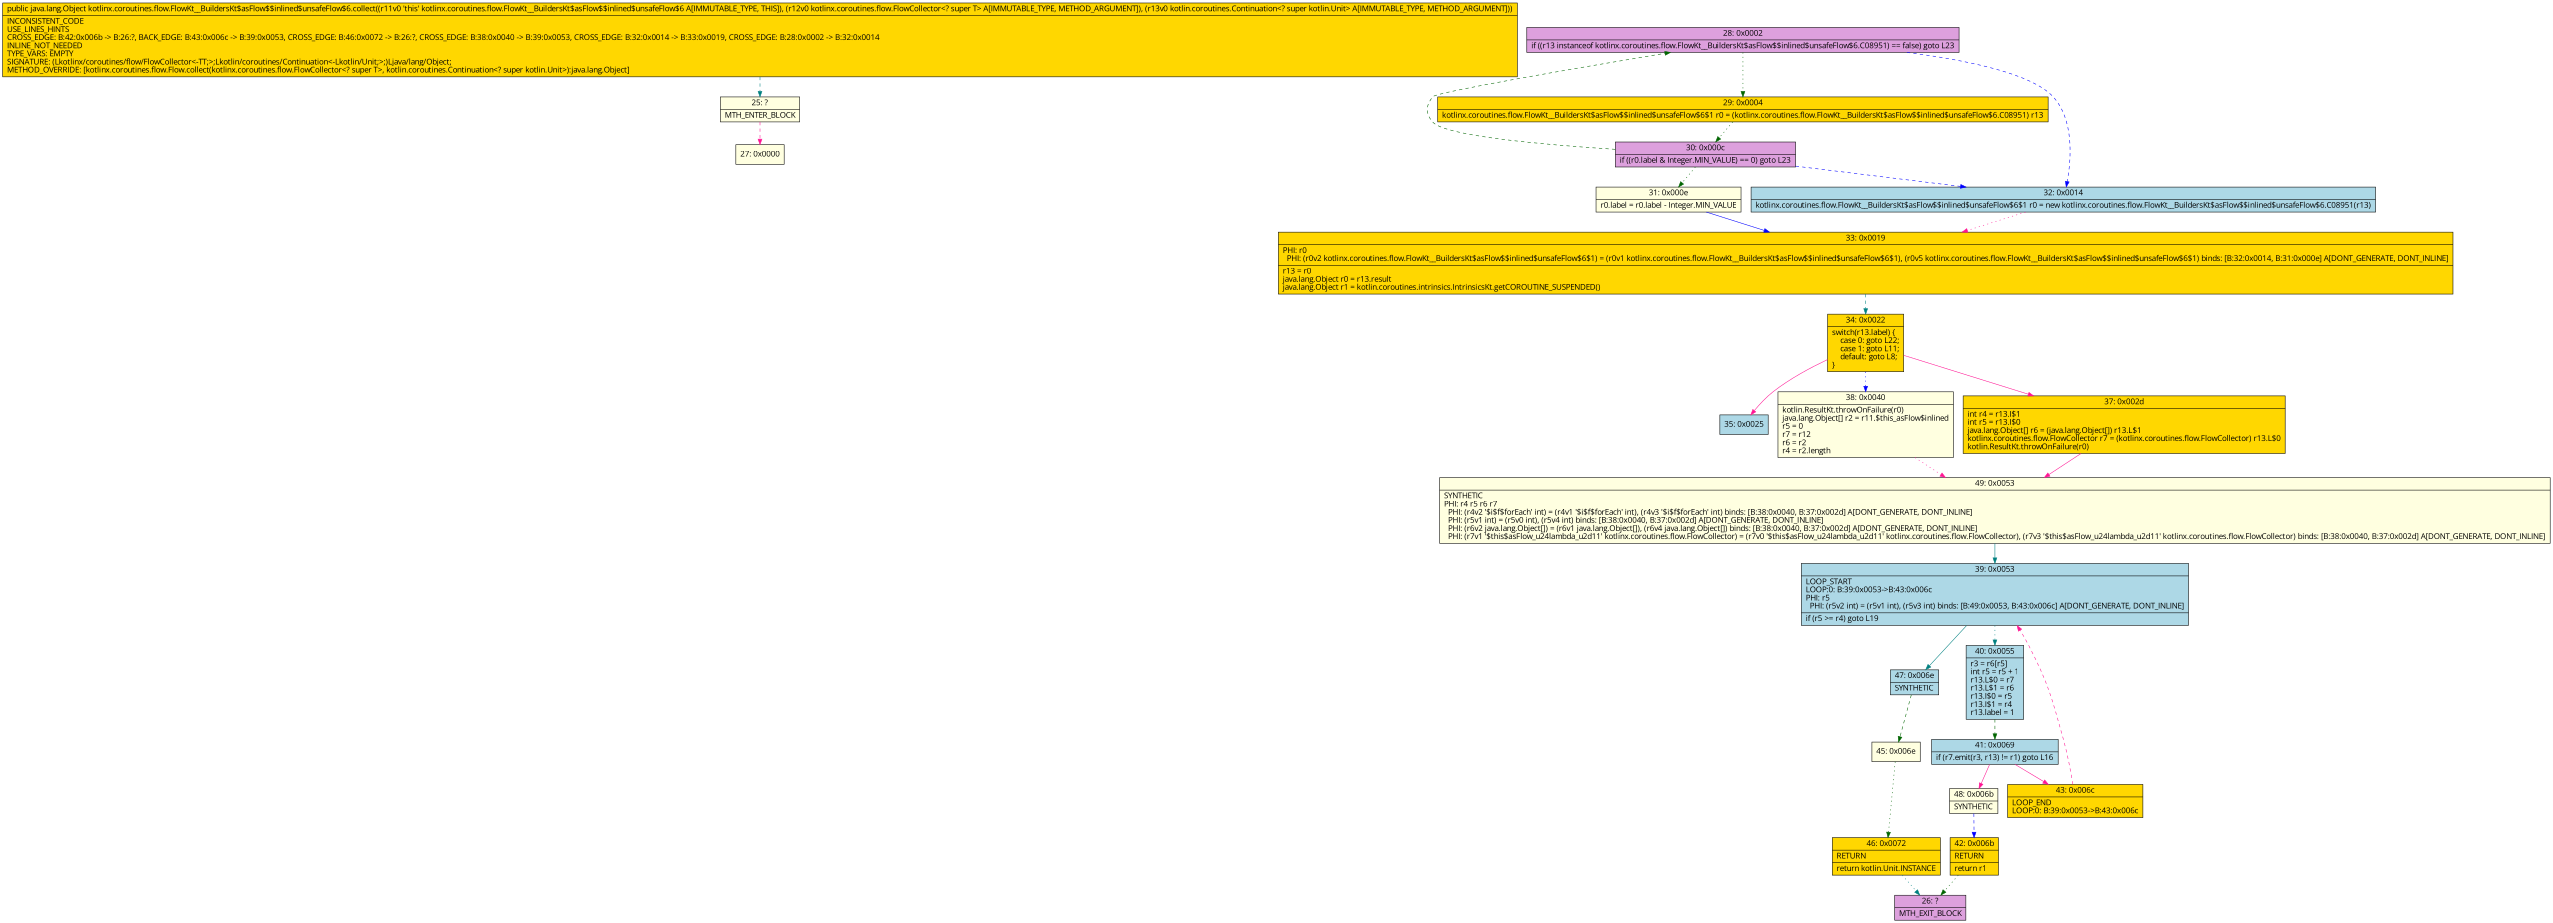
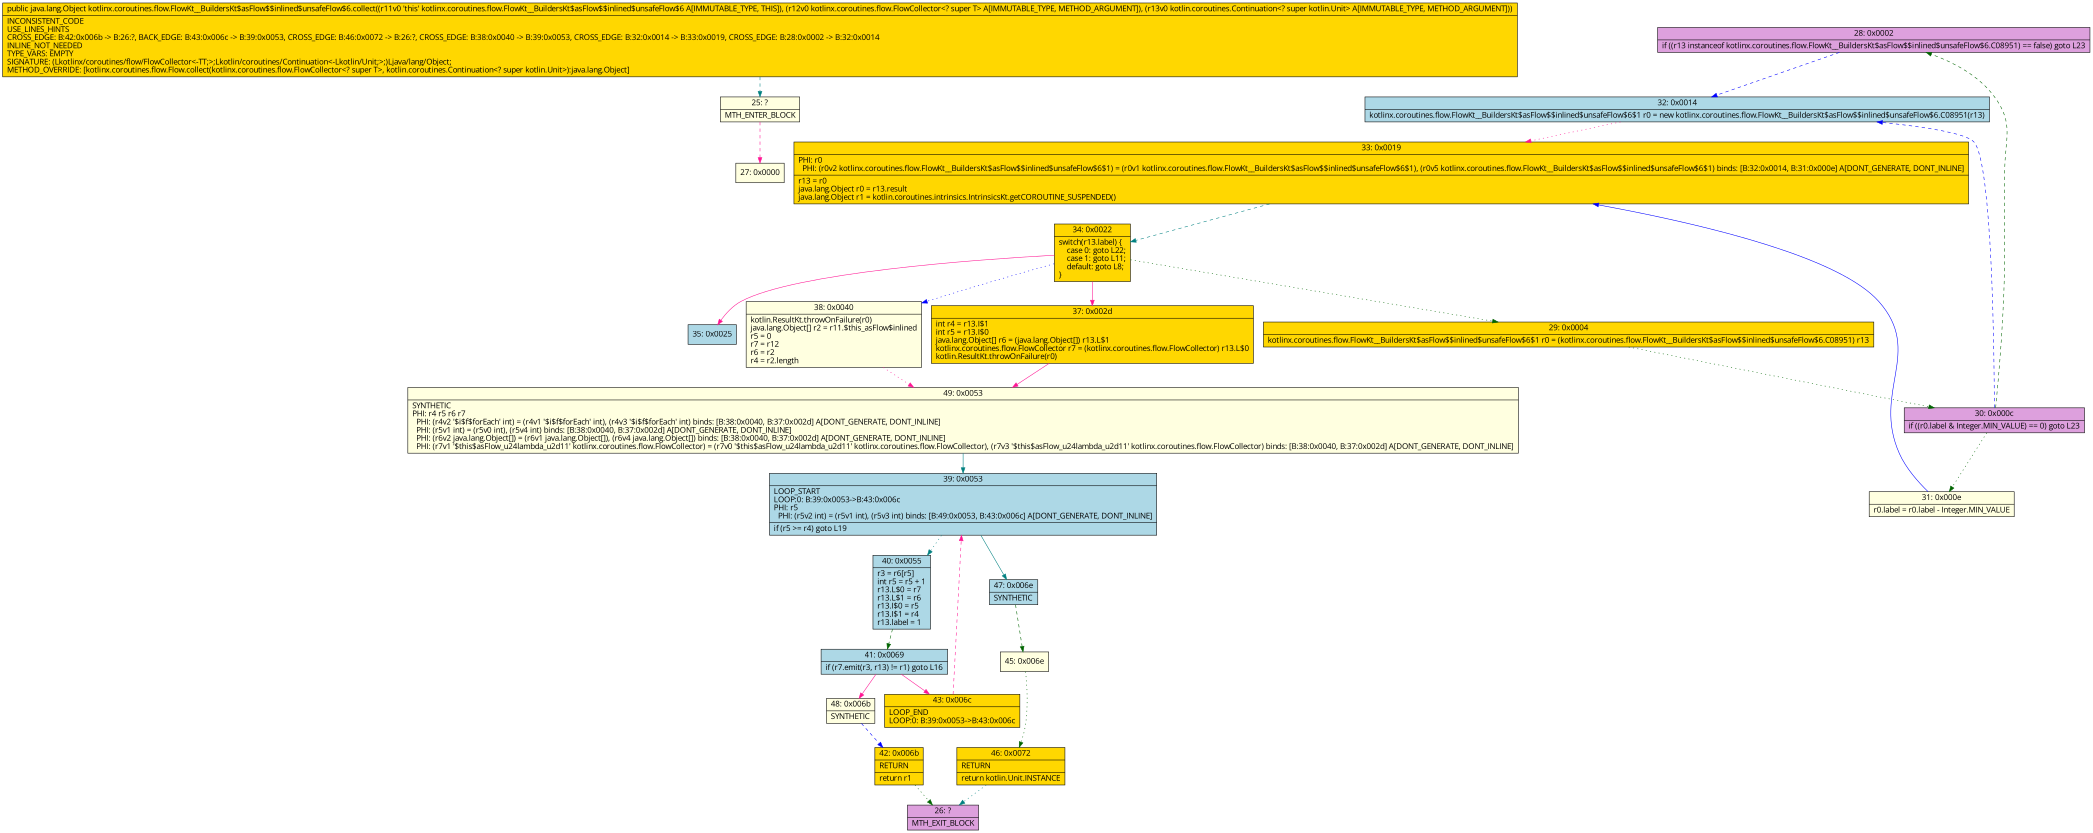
edge "28: 0x0002" -> "29: 0x0004": now "34: 0x0022" -> "29: 0x0004"
